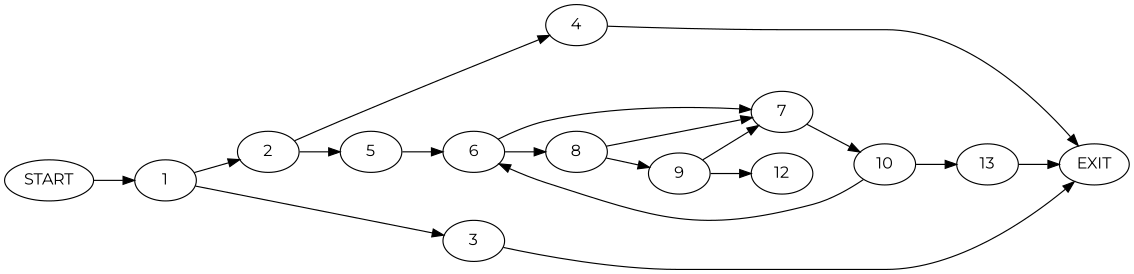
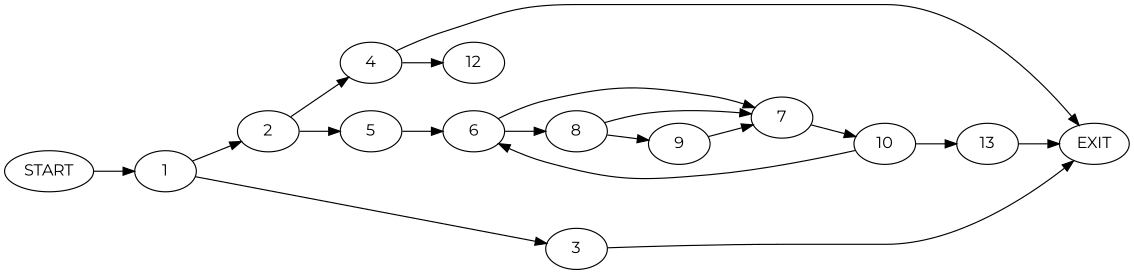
edge "9" -> "12": now "4" -> "12"
